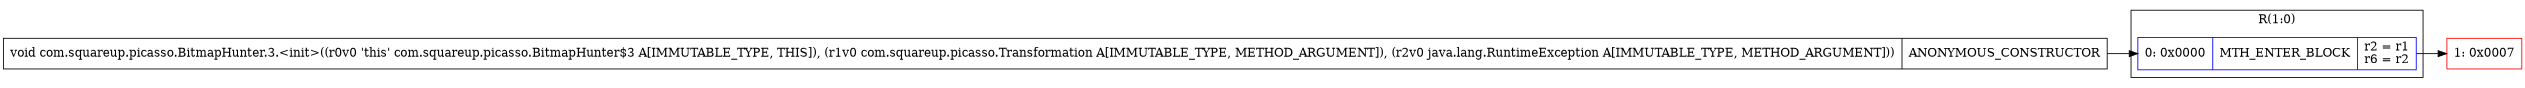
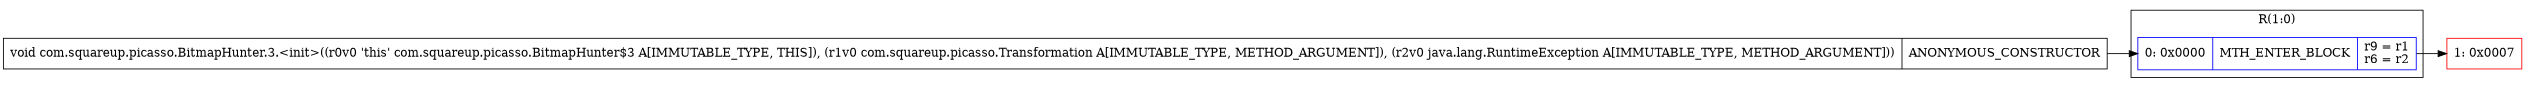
node "0: 0x0000": text "r2 = r1" -> "r9 = r1"
